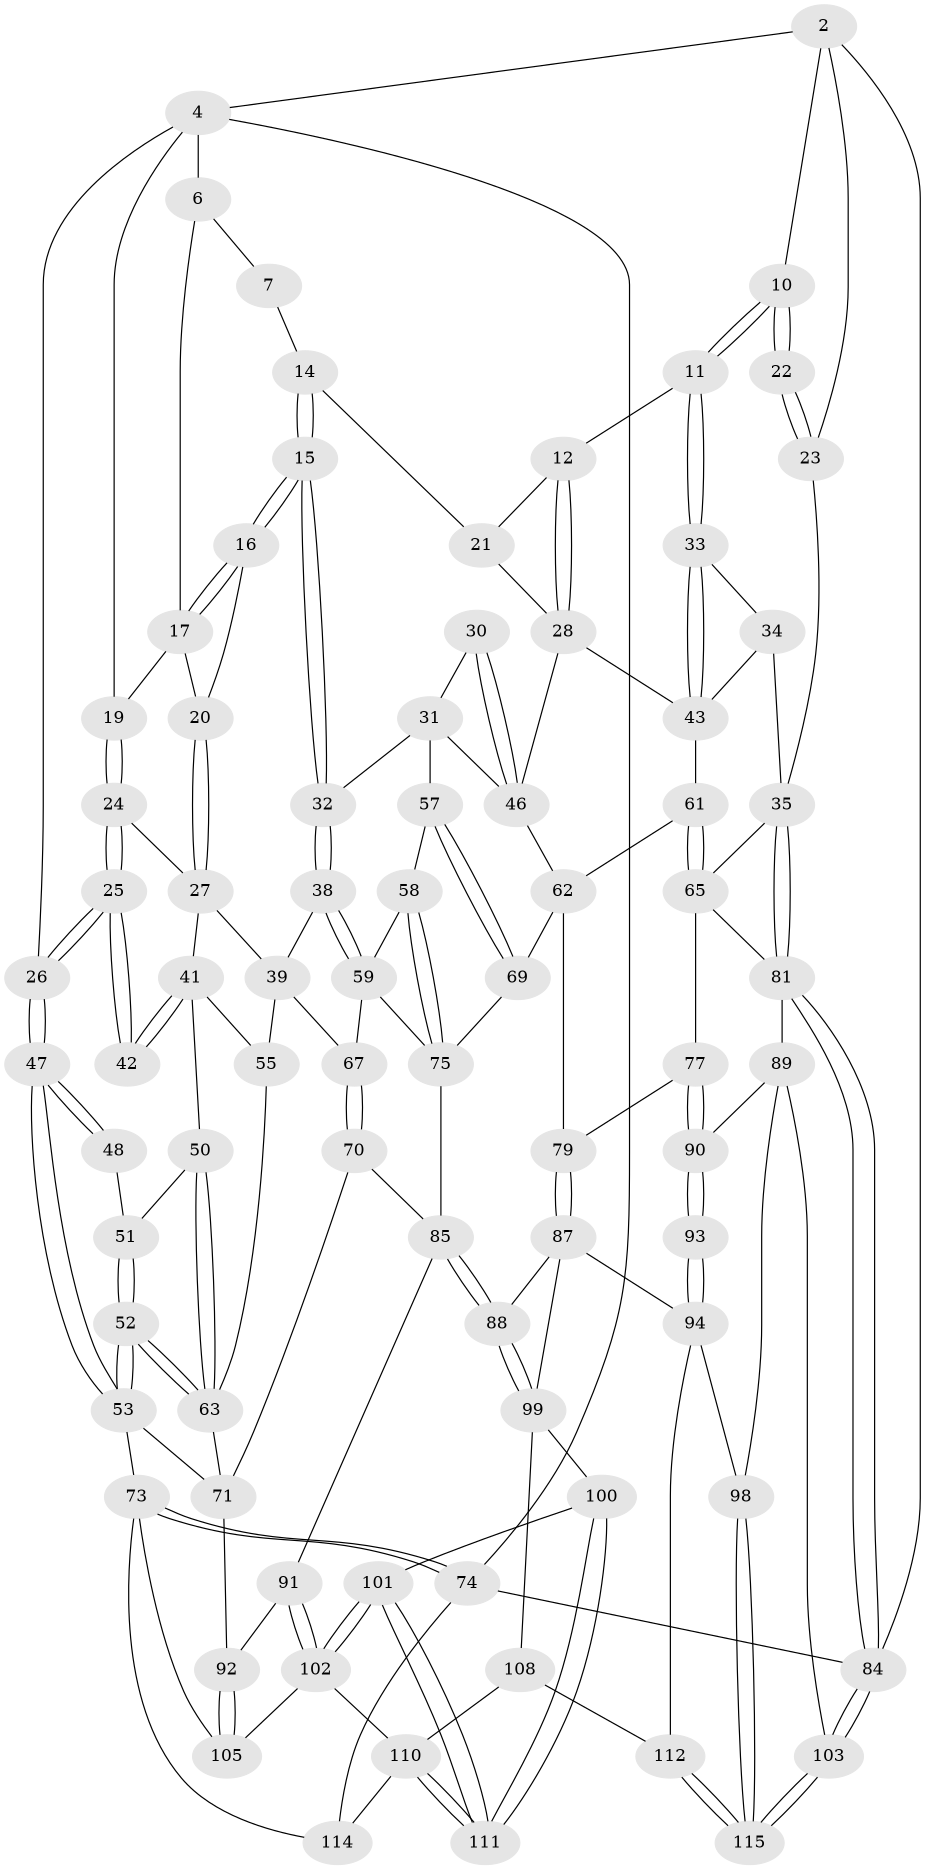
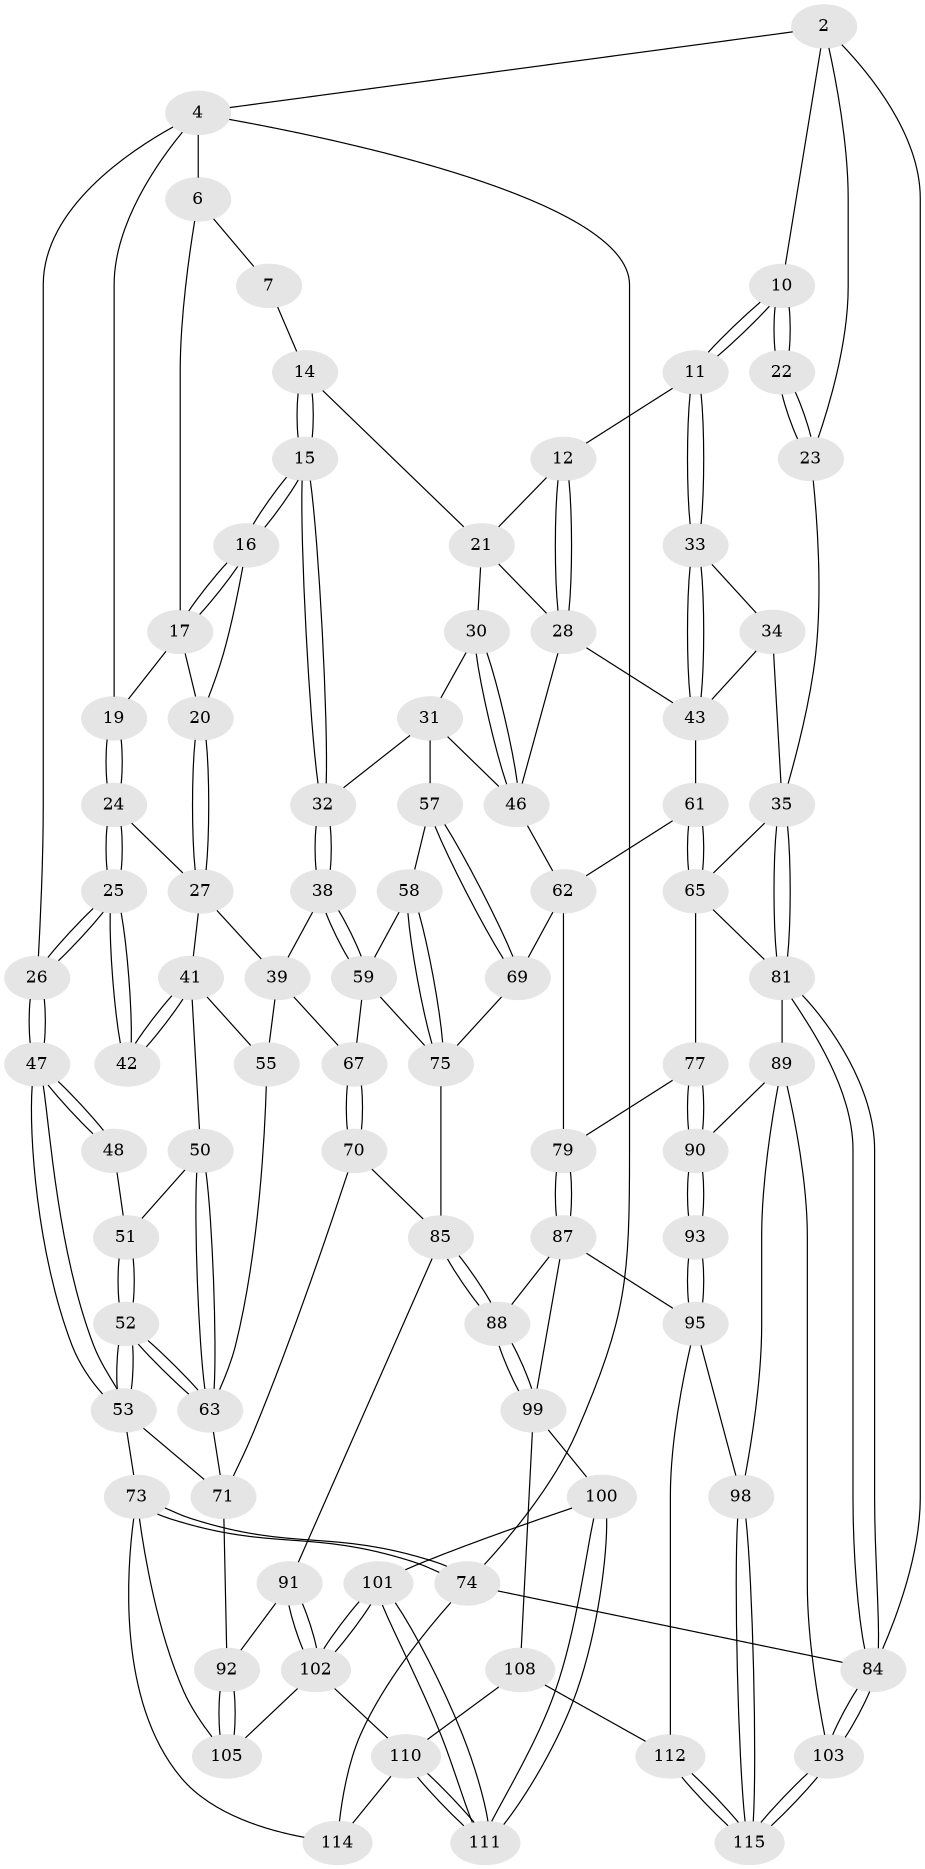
edge "21" -- "30": added
node "94": label "94" -> "95"
